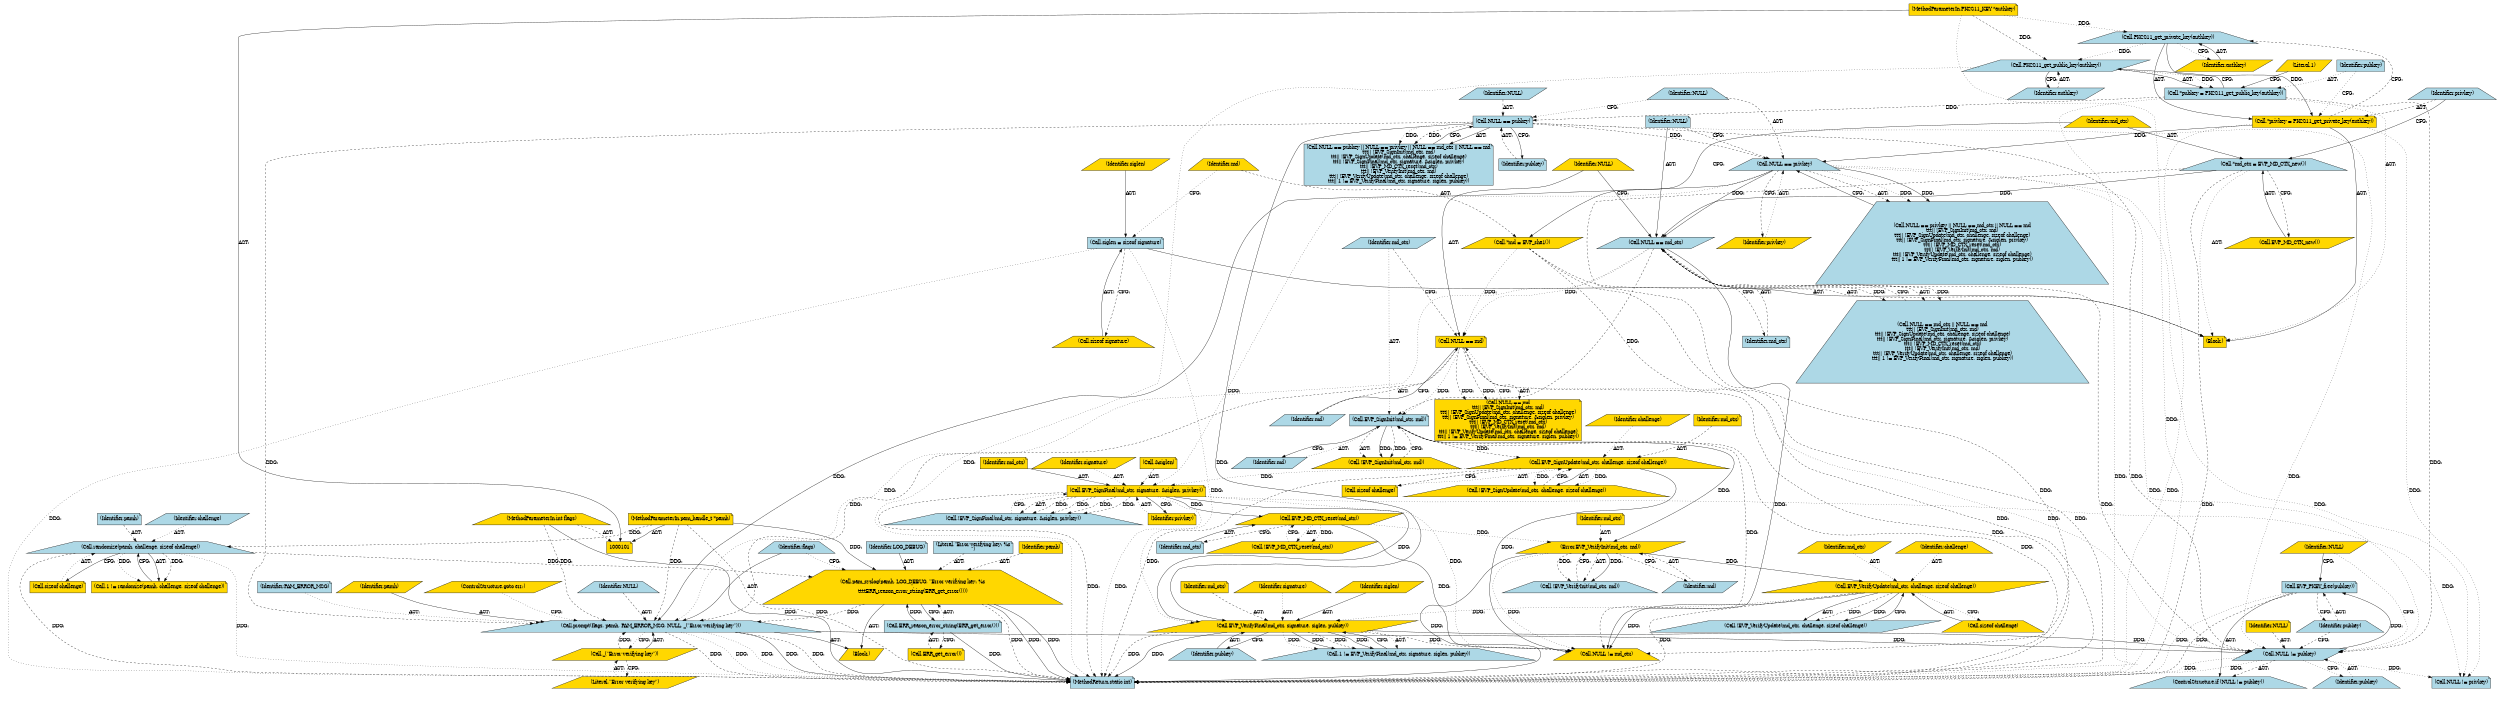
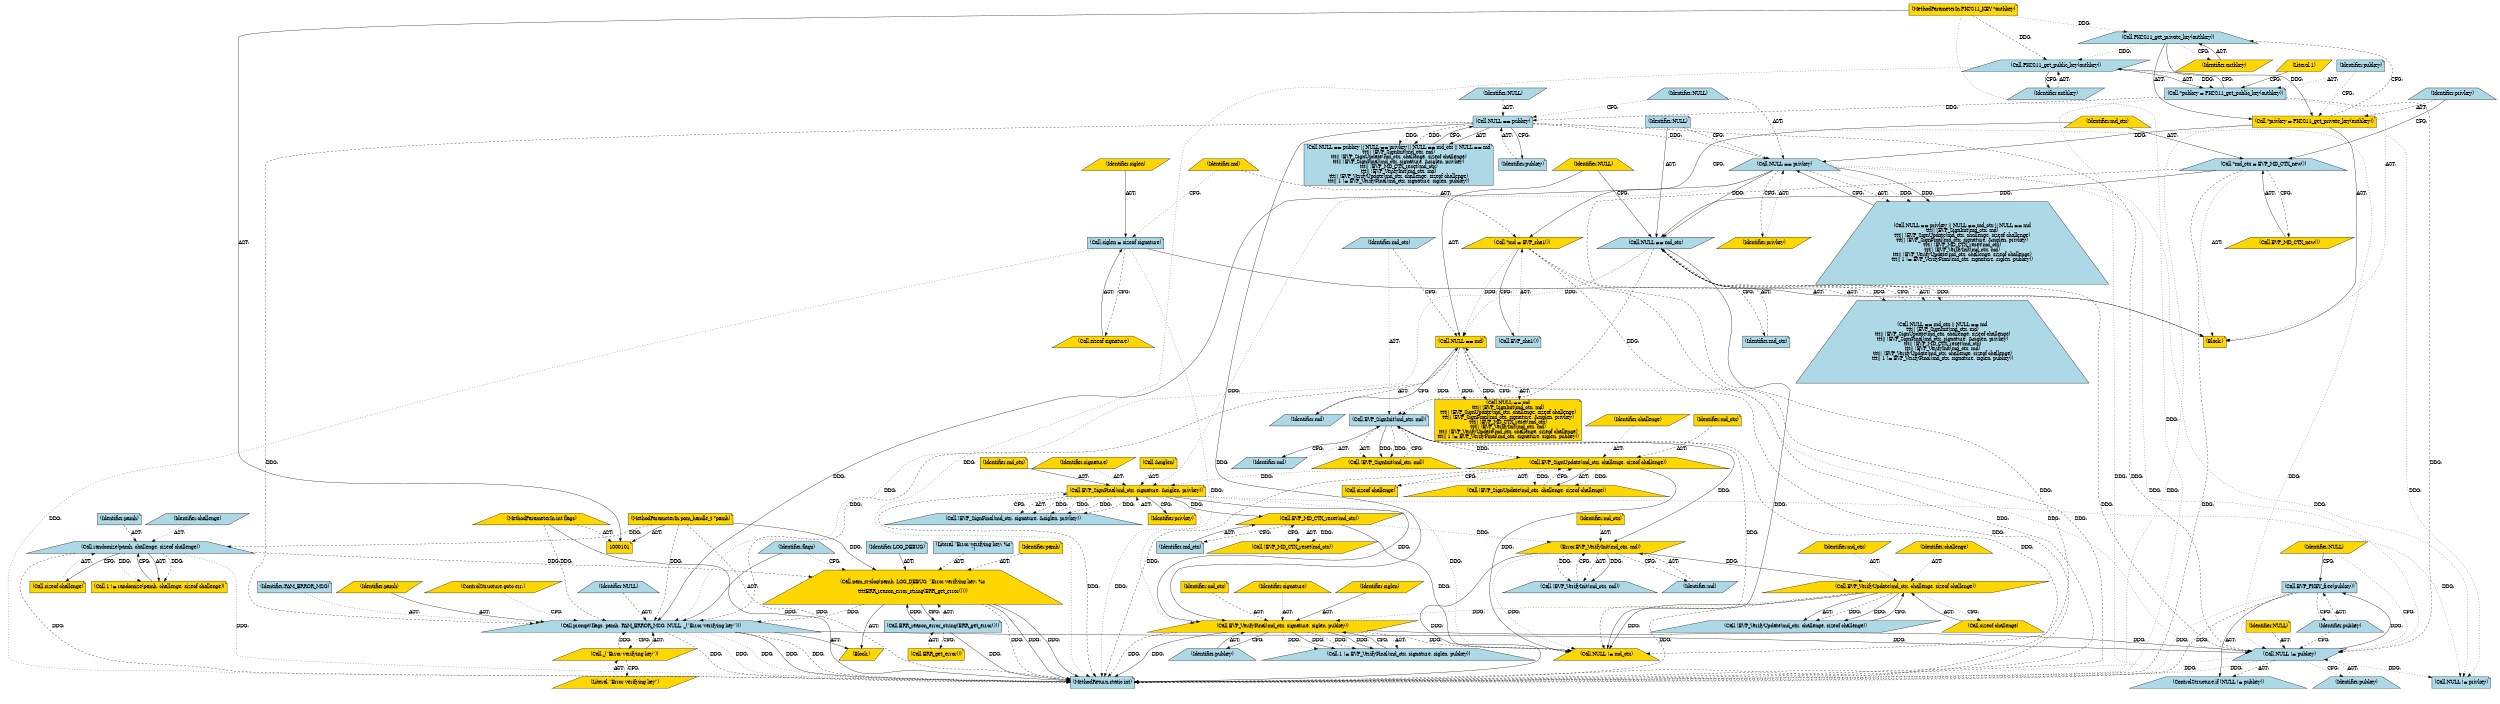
node "(Call,EVP_sha1())": added
